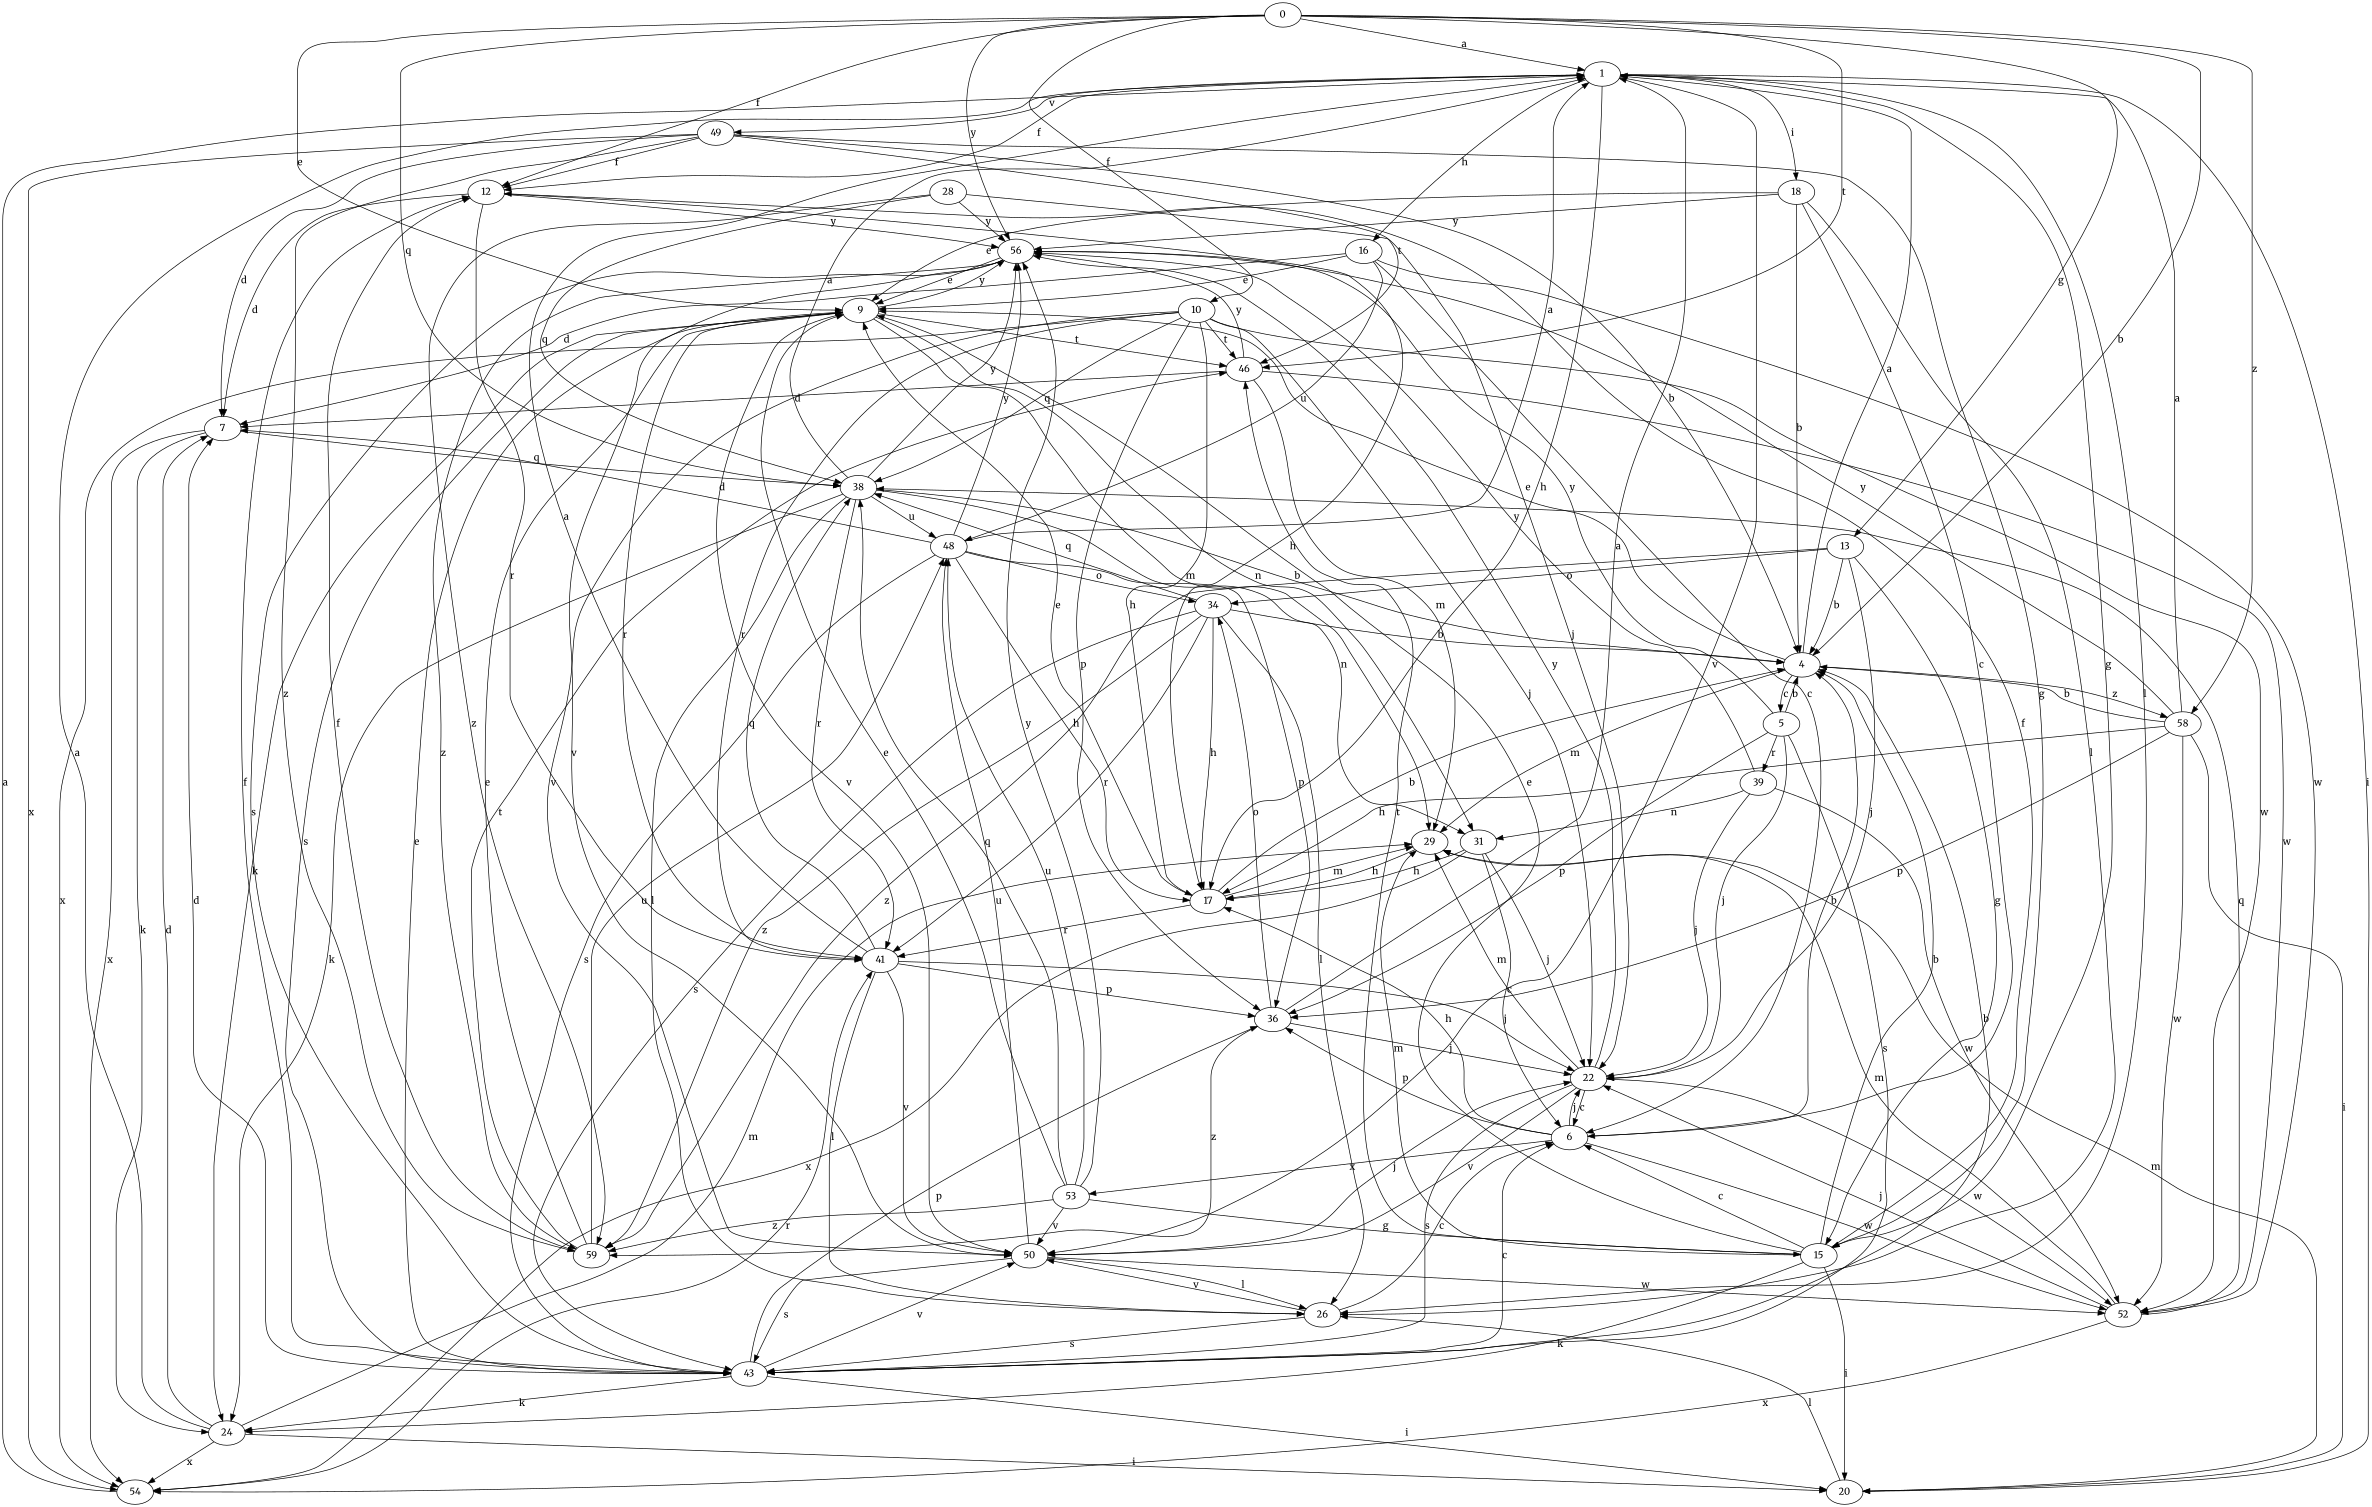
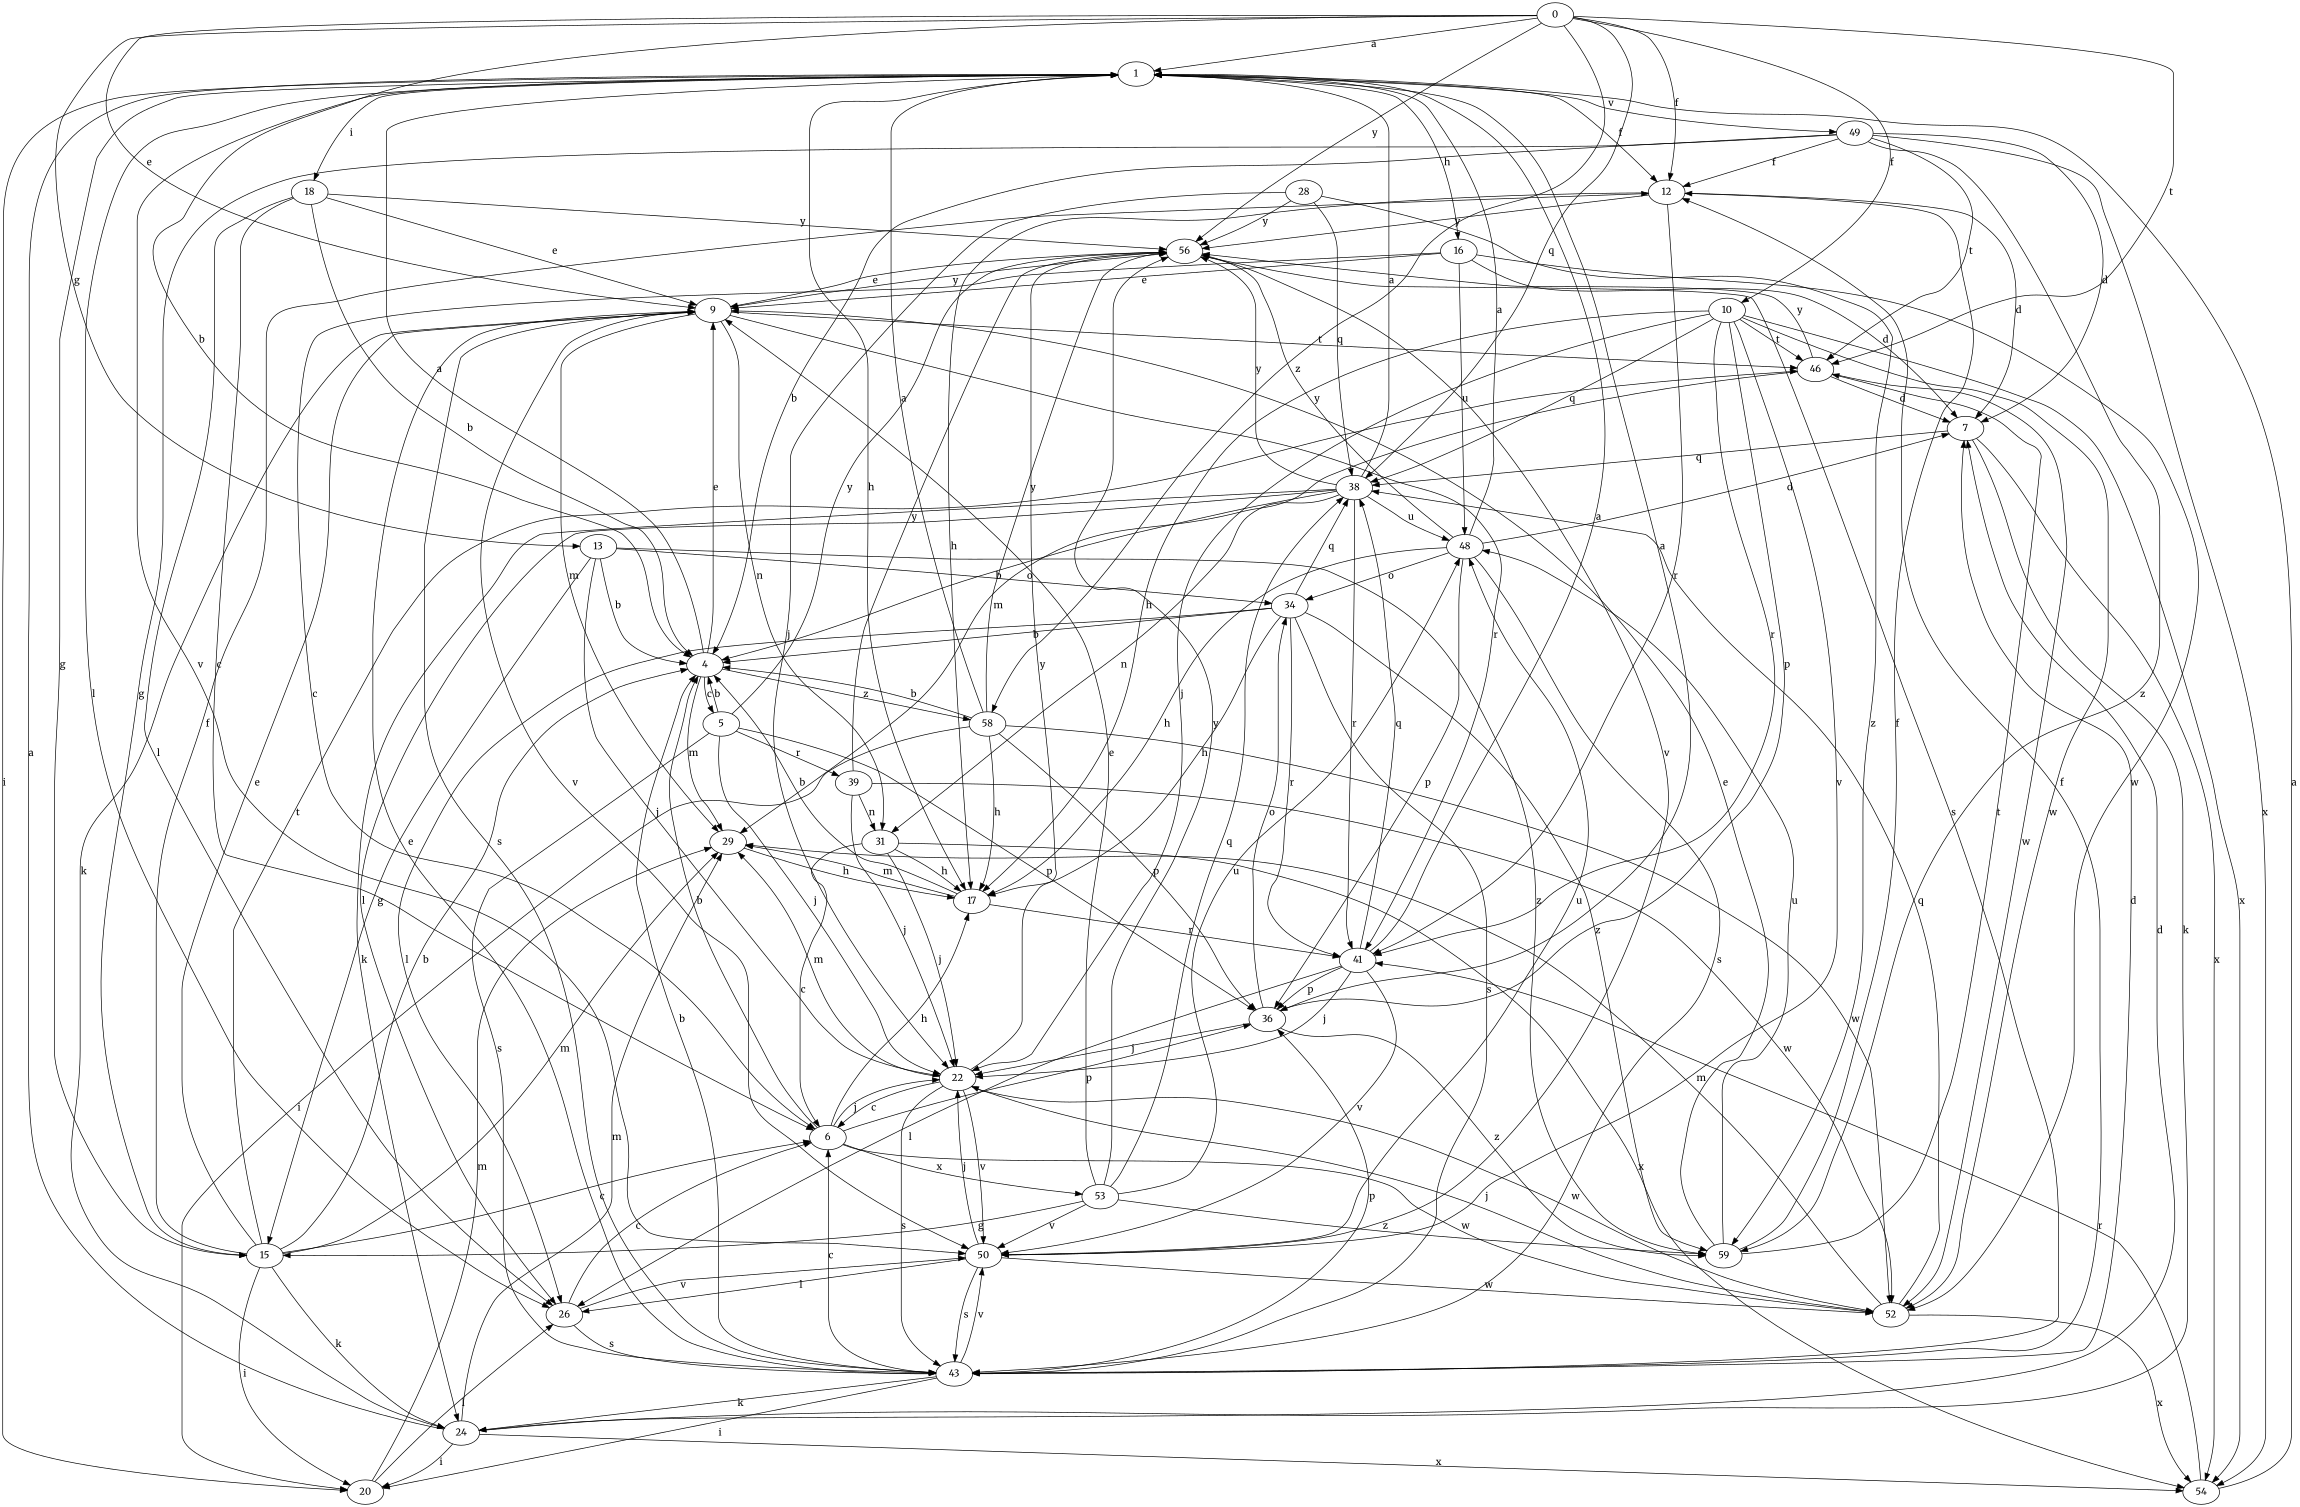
edge "56" -> "59": removed, label "z"
edge "17" -> "9": removed, label "e"
